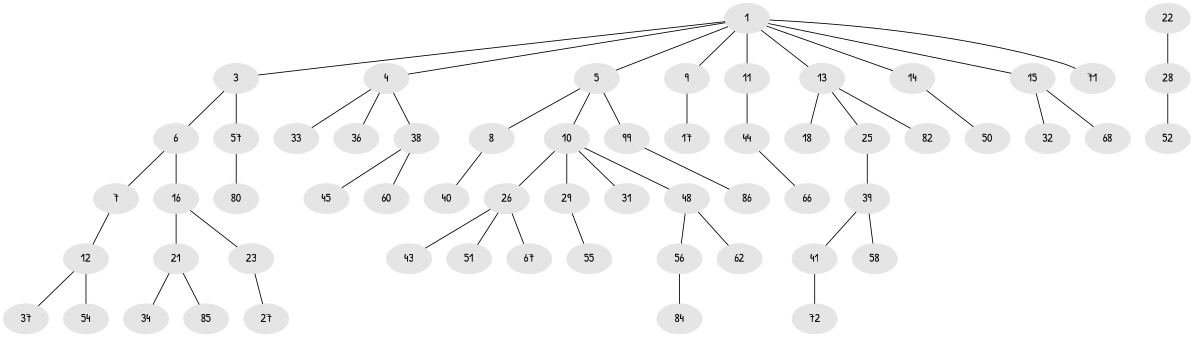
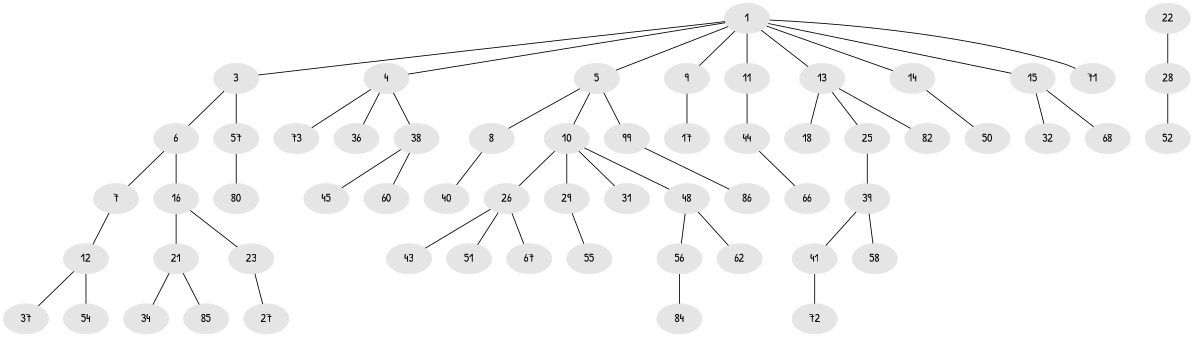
node "33": label "33" -> "73"
